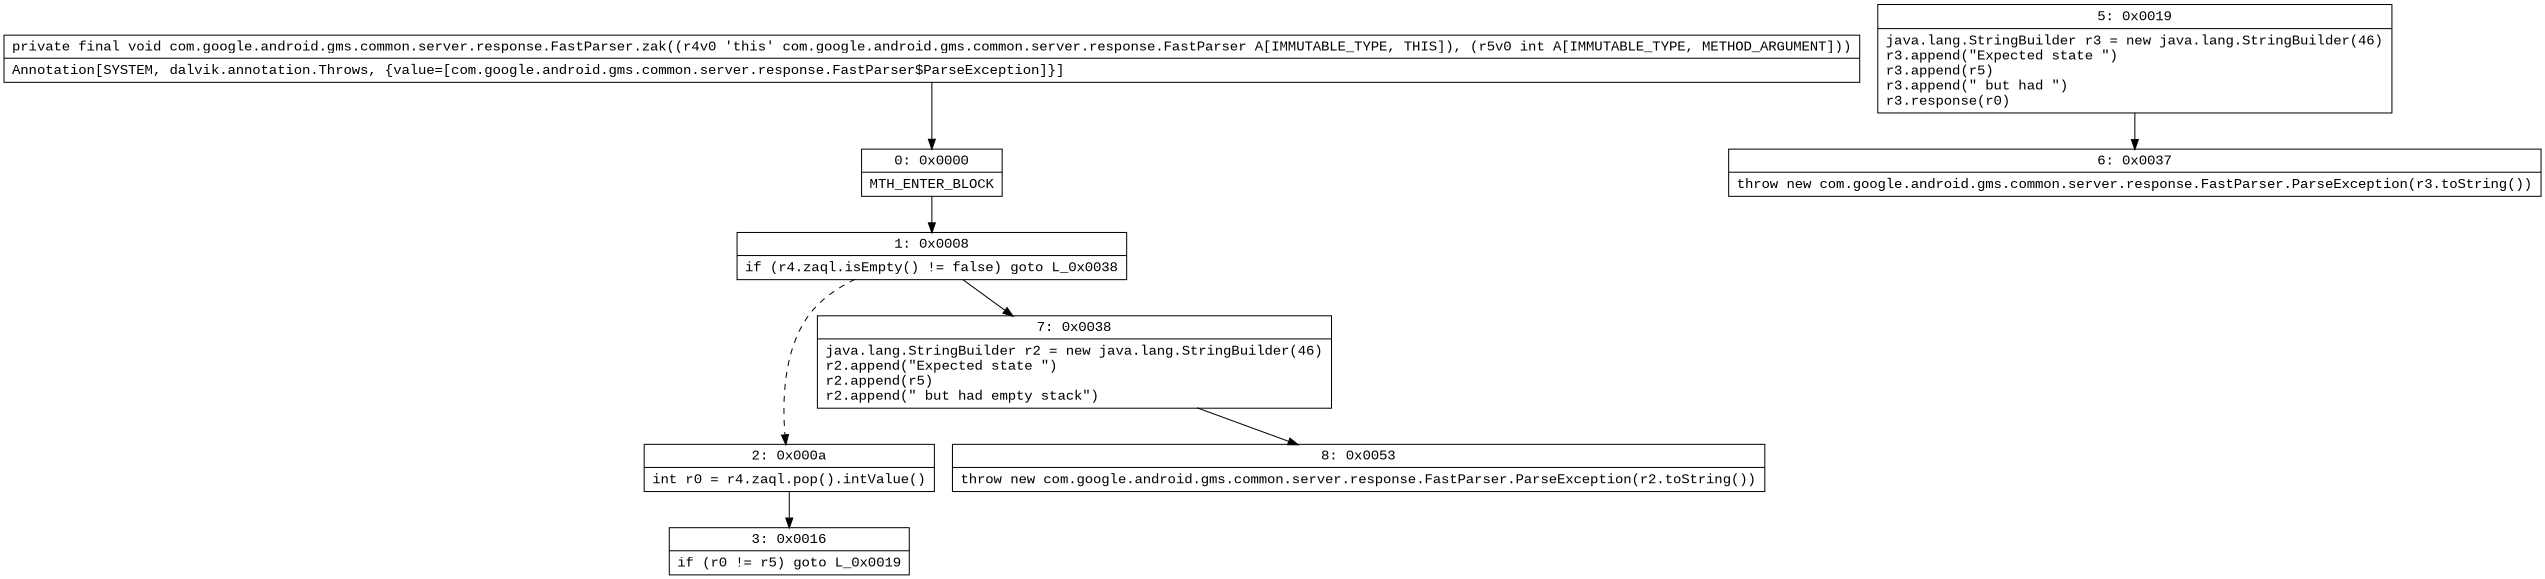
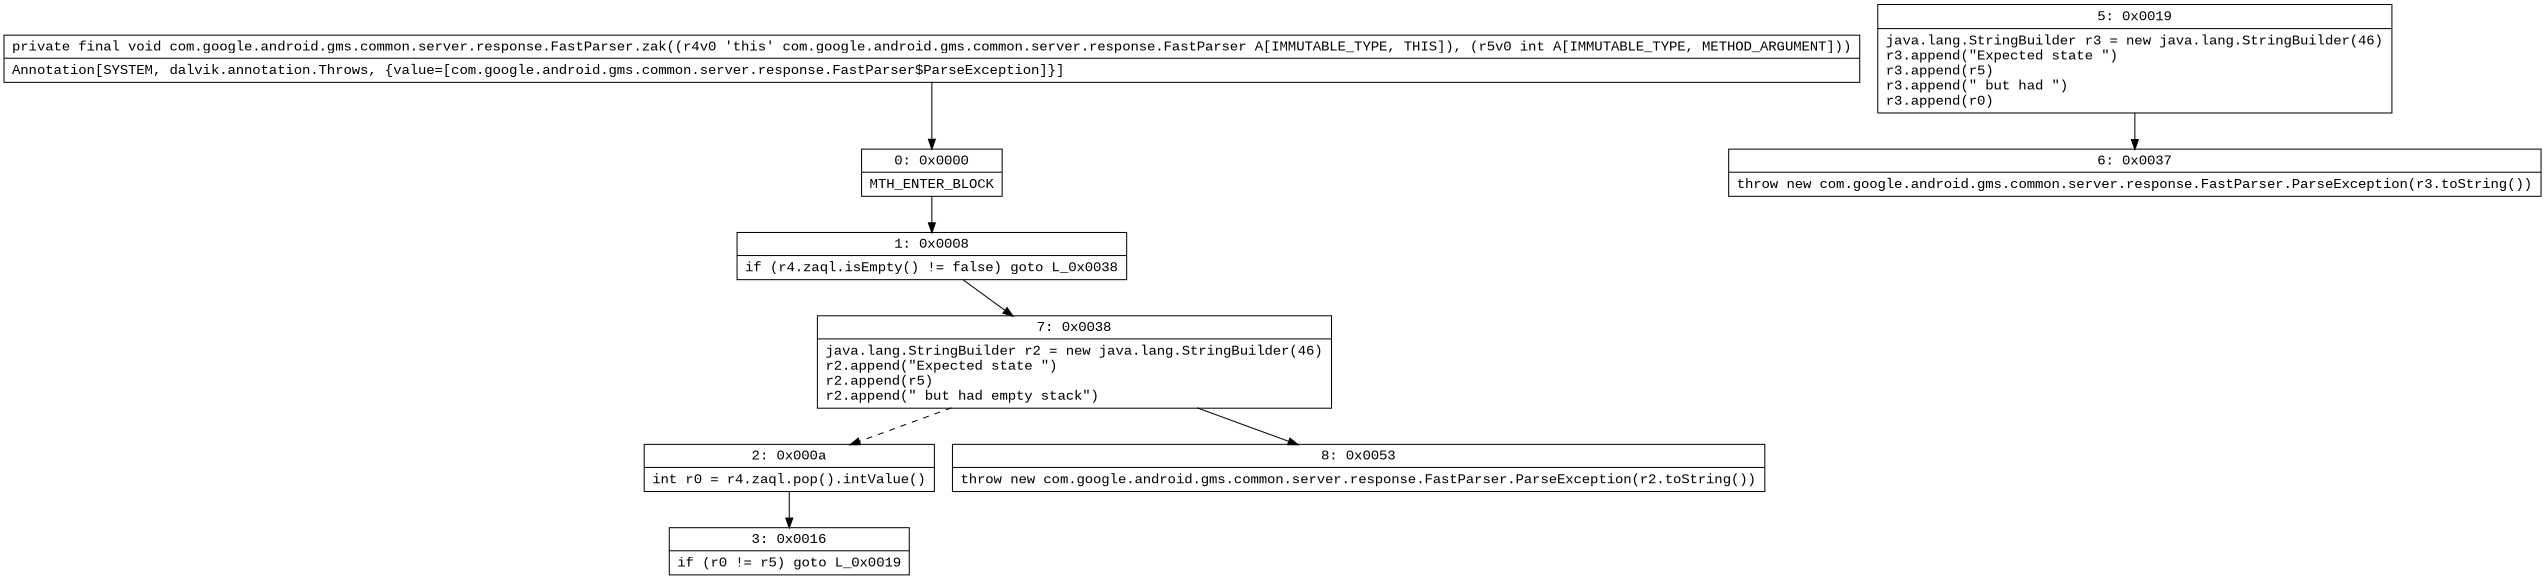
node "5: 0x0019": text "r3.response(r0)" -> "r3.append(r0)"
edge "1: 0x0008" -> "2: 0x000a": now "7: 0x0038" -> "2: 0x000a"
